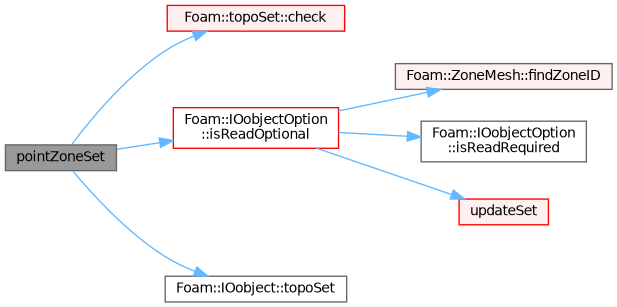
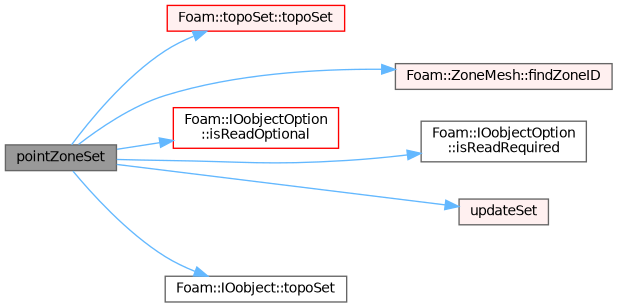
node "Foam::topoSet::check": label "Foam::topoSet::check" -> "Foam::topoSet::topoSet"
edge "Foam::IOobjectOption ::isReadOptional" -> "Foam::ZoneMesh::findZoneID": now "pointZoneSet" -> "Foam::ZoneMesh::findZoneID"
edge "Foam::IOobjectOption ::isReadOptional" -> "Foam::IOobjectOption ::isReadRequired": now "pointZoneSet" -> "Foam::IOobjectOption ::isReadRequired"
edge "Foam::IOobjectOption ::isReadOptional" -> "updateSet": now "pointZoneSet" -> "updateSet"
node "updateSet": color red -> grey40
